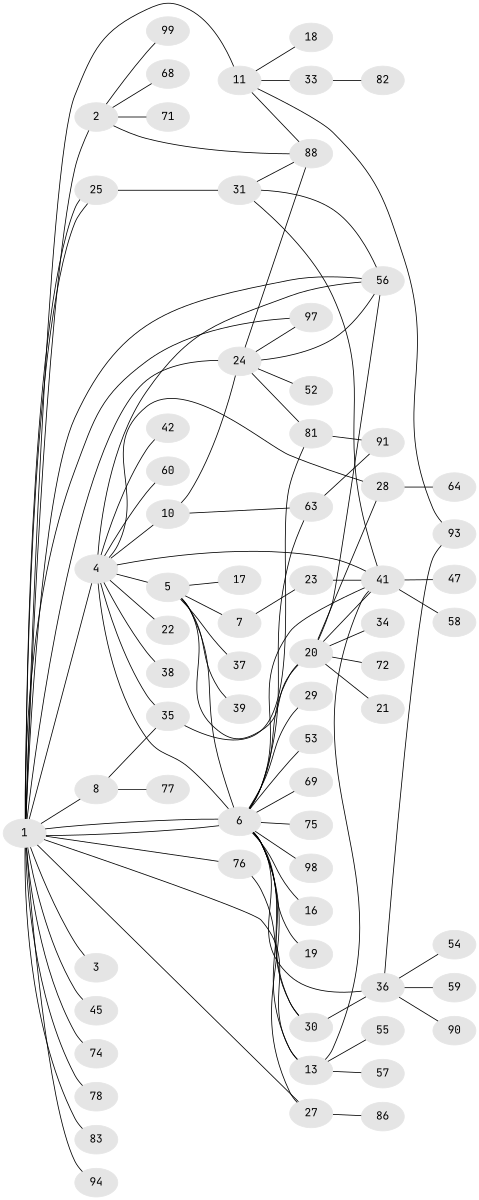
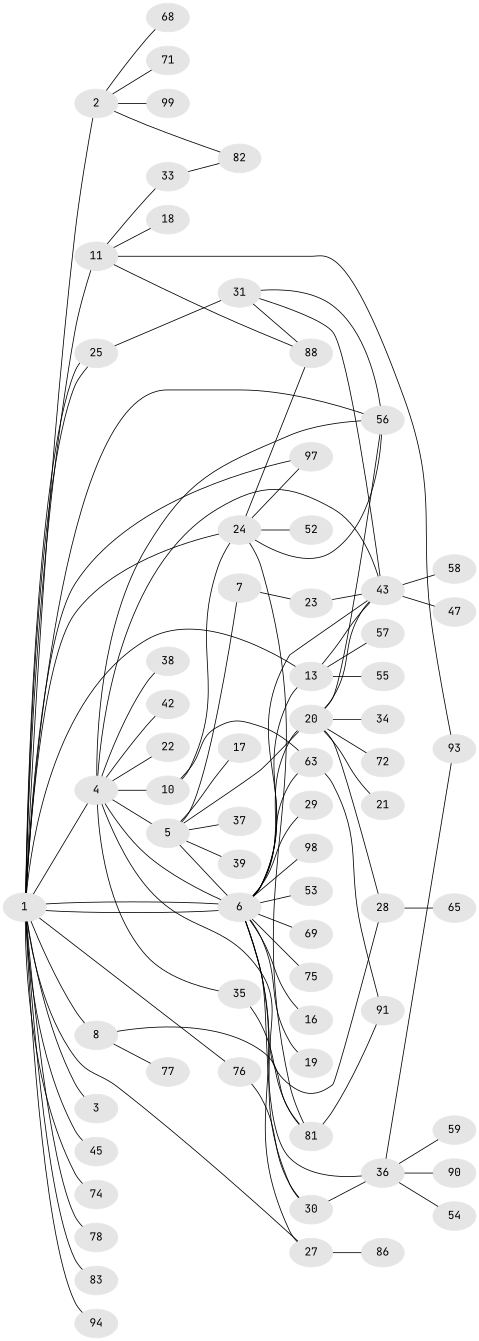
edge "2" -- "88": now "2" -- "82"
node "60": removed
node "64": label "64" -> "65"
node "41": label "41" -> "43"
edge "35" -- "8": now "81" -- "8"
